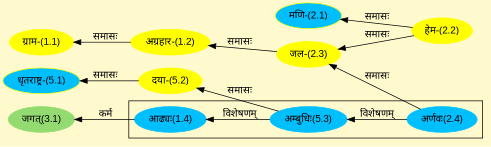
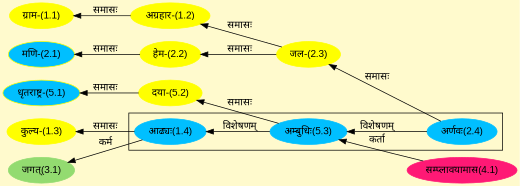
edge "हेम-(2.2)" -> "जल-(2.3)": reversed
node "कुल्य-(1.3)": added
node "सम्प्लावयामास(4.1)": added
